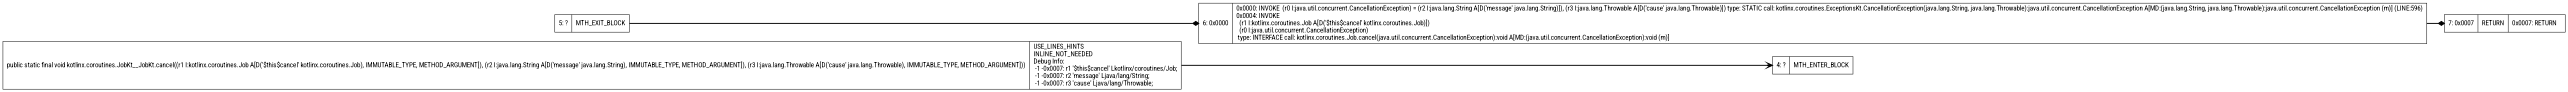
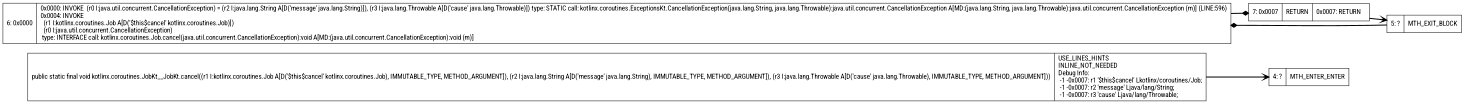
edge "7: 0x0007" -> "5: ?": added
node "4: ?": text "MTH_ENTER_BLOCK" -> "MTH_ENTER_ENTER"
